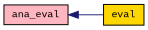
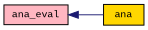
node "eval": label "eval" -> "ana"
